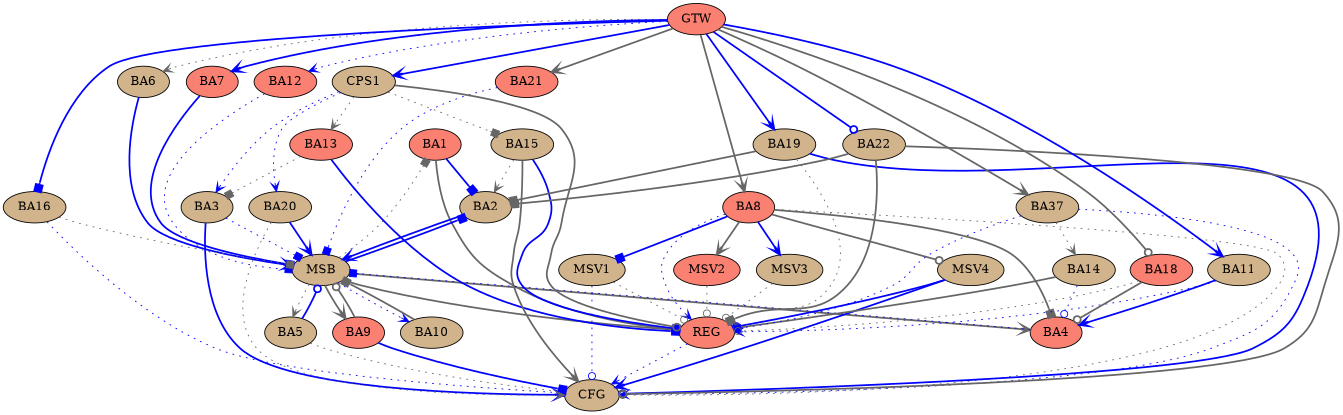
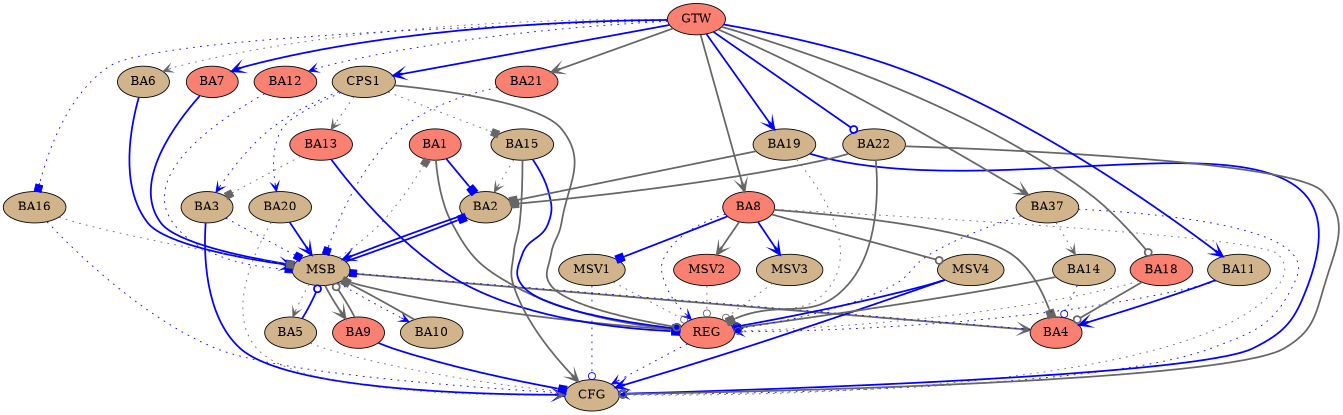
edge "GTW" -> "BA16": style bold -> dotted
